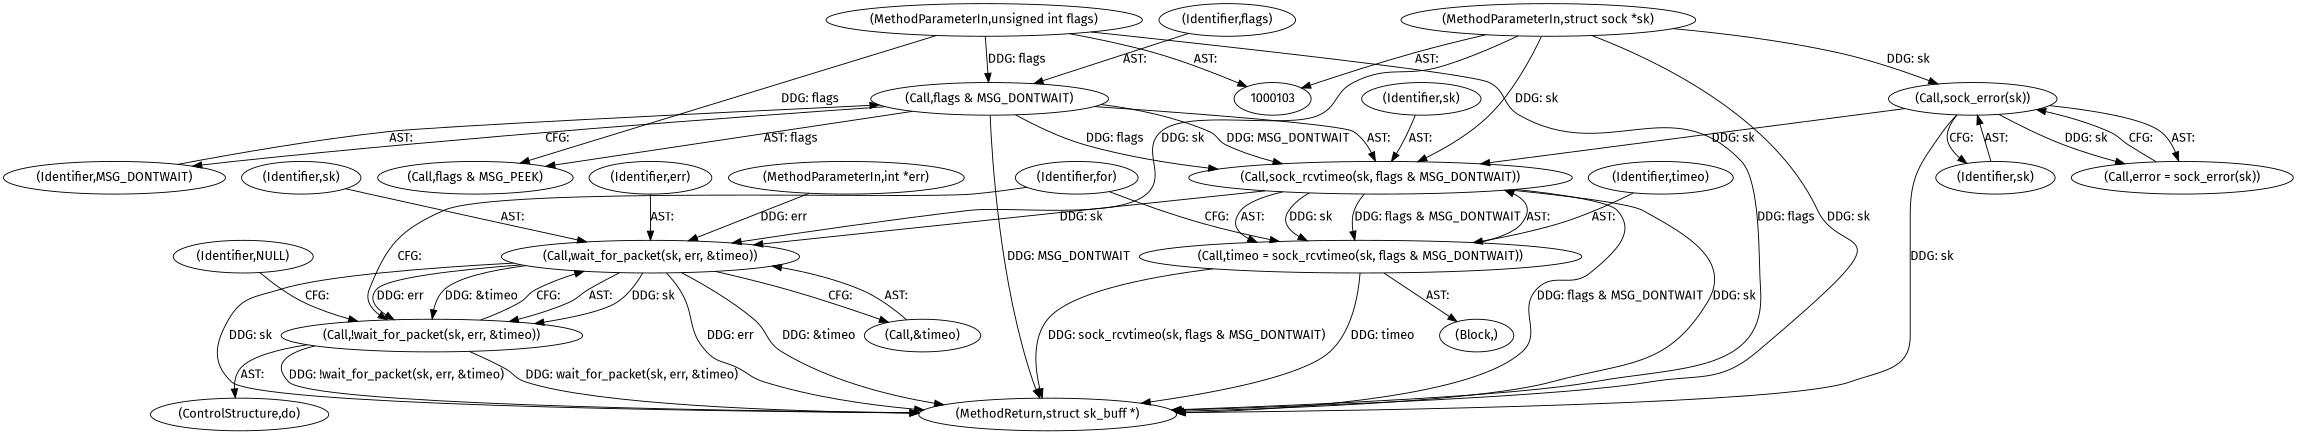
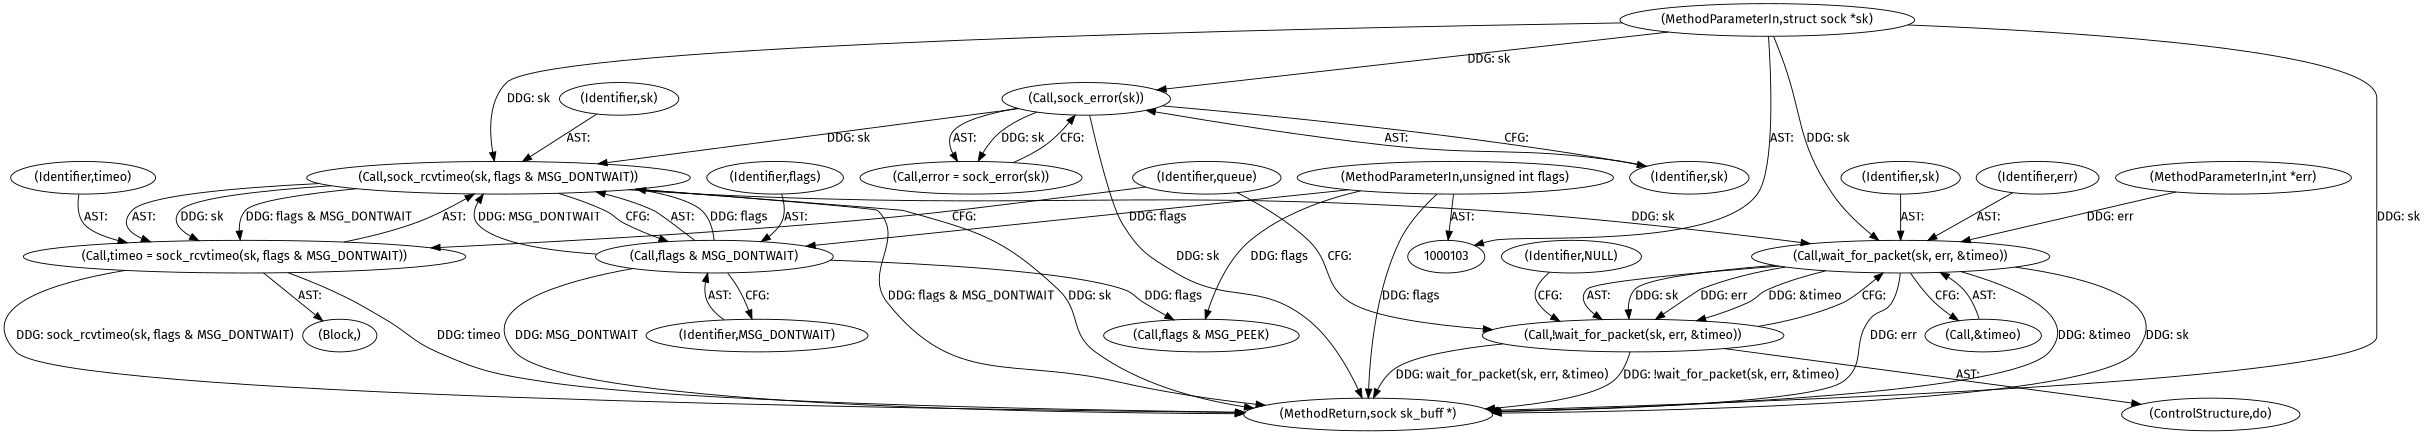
edge "(Call,flags & MSG_DONTWAIT)" -> "(Call,flags & MSG_PEEK)": label "AST: flags" -> "DDG: flags"
node "(Identifier,for)": label "(Identifier,for)" -> "(Identifier,queue)"
edge "(Call,sock_rcvtimeo(sk, flags & MSG_DONTWAIT))" -> "(Call,flags & MSG_DONTWAIT)": added, label "CFG:"
node "(MethodReturn,struct sk_buff *)": label "(MethodReturn,struct sk_buff *)" -> "(MethodReturn,sock sk_buff *)"
